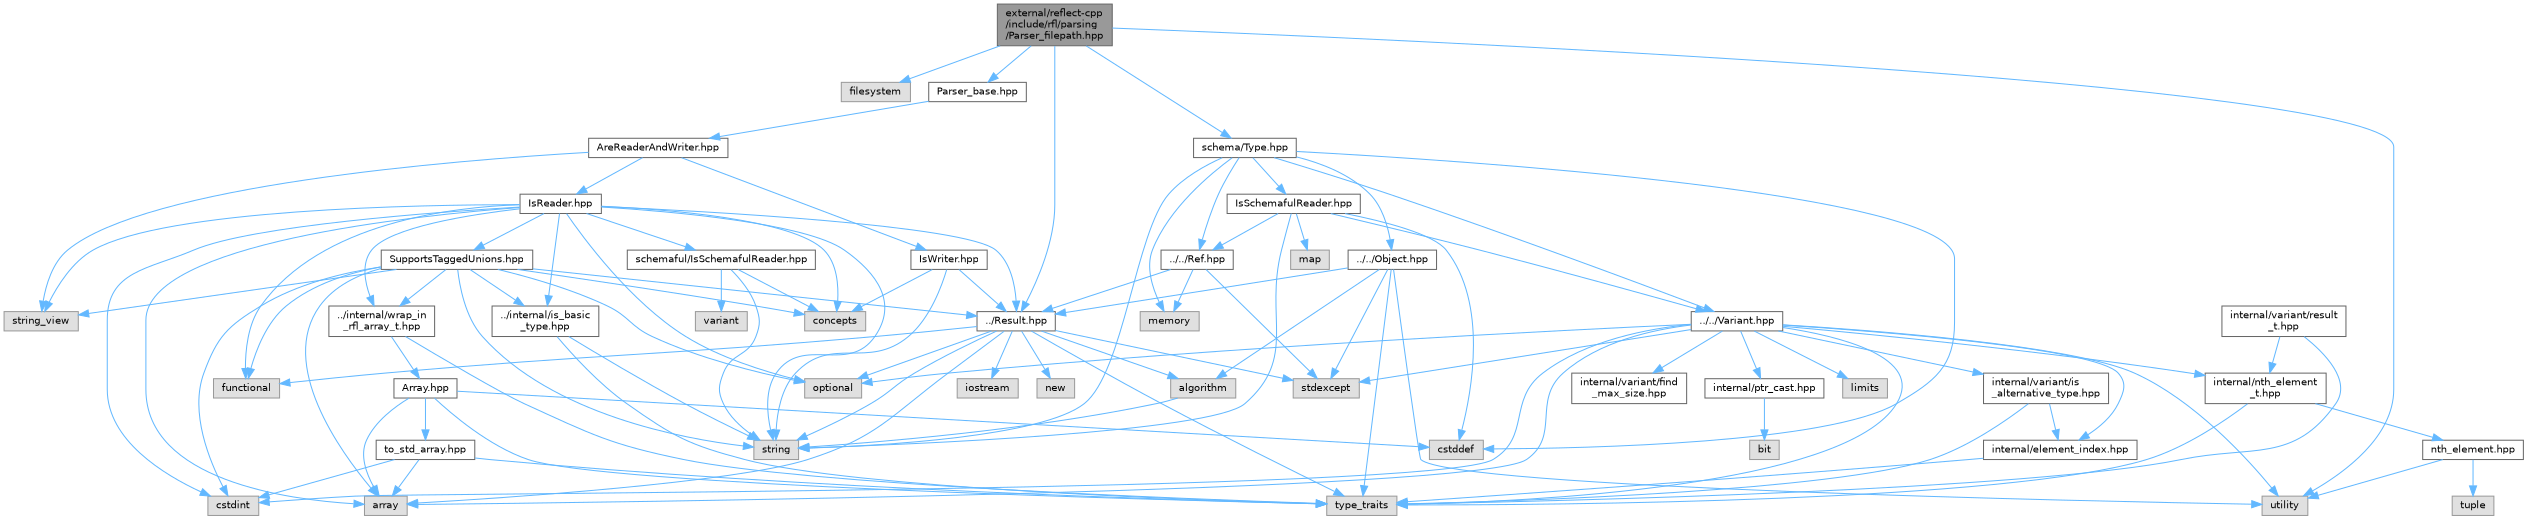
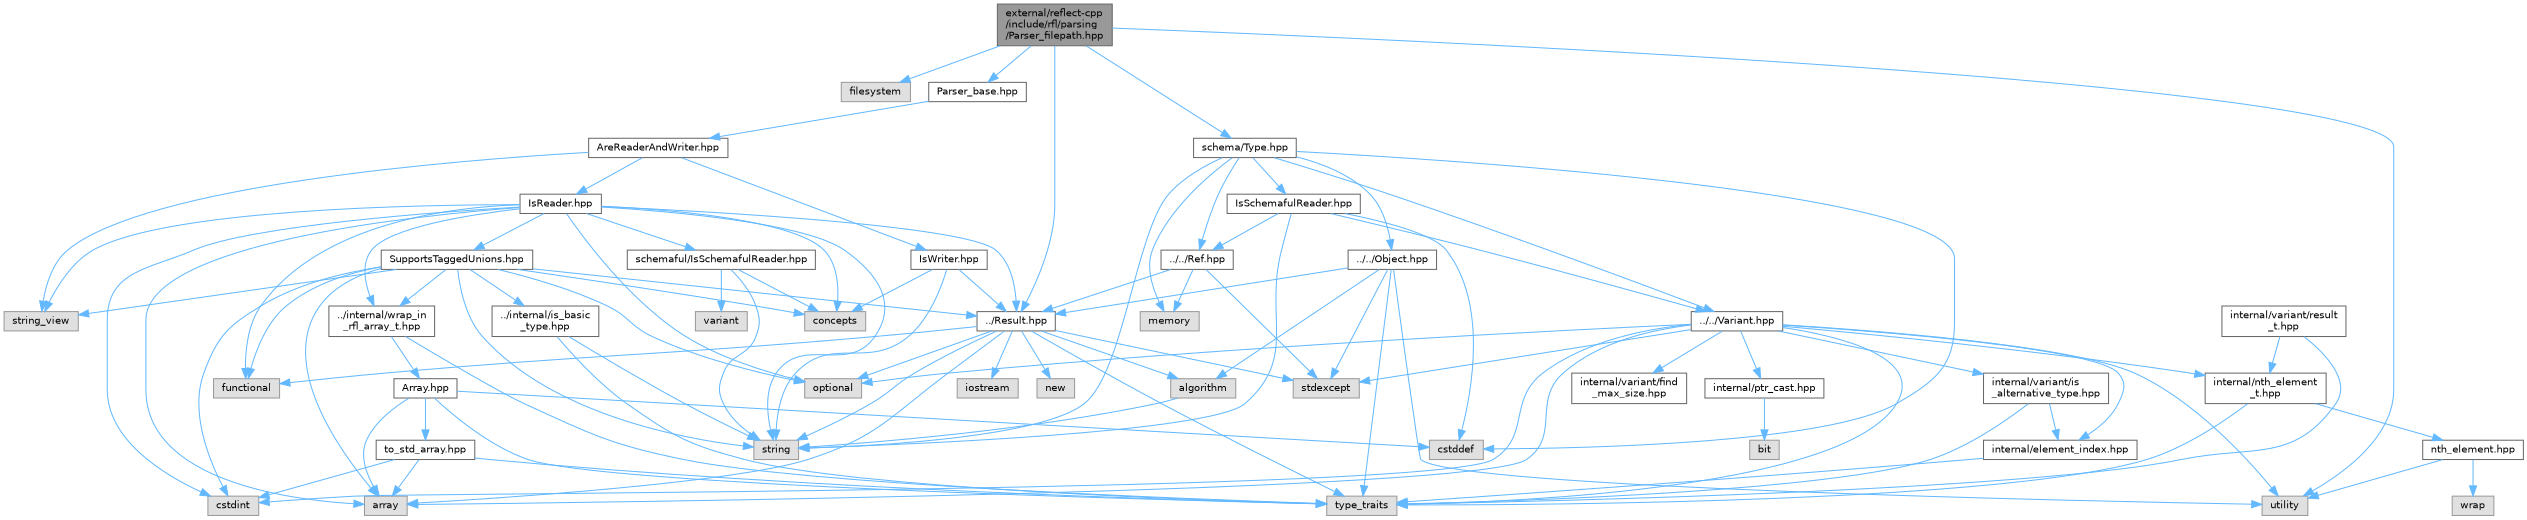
edge "IsReader.hpp" -> "../internal/is_basic _type.hpp": removed
node "map": removed
node "limits": removed
node "tuple": label "tuple" -> "wrap"
